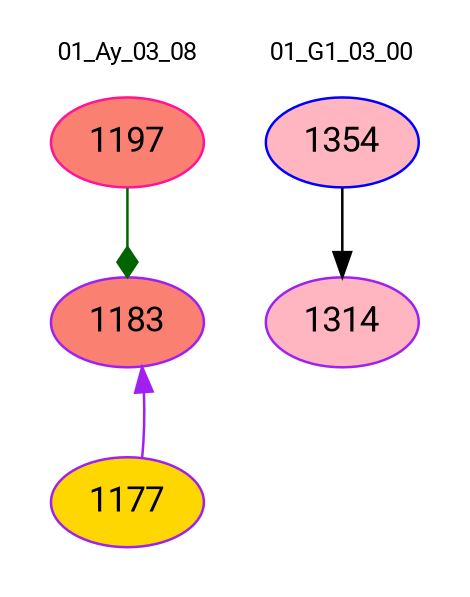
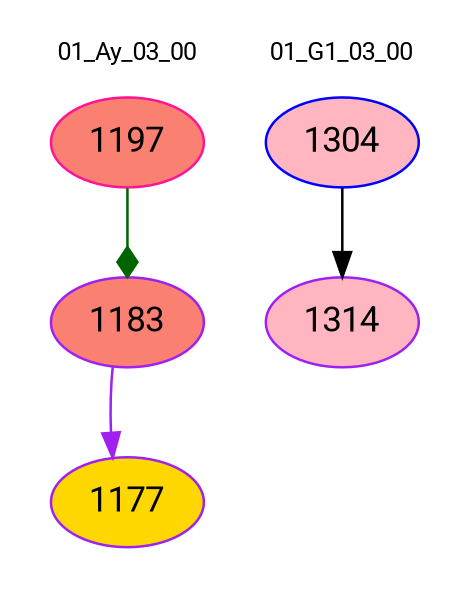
cluster "01_Ay_03_08": label "01_Ay_03_08" -> "01_Ay_03_00"
node "1354": label "1354" -> "1304"
edge "1177" -> "1183": reversed
